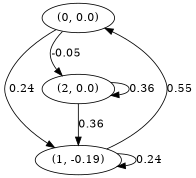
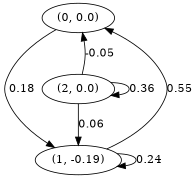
edge "(0, 0.0)" -> "(2, 0.0)": reversed
edge "(0, 0.0)" -> "(1, -0.19)": label "0.24" -> "0.18"
edge "(2, 0.0)" -> "(1, -0.19)": label "0.36" -> "0.06"
